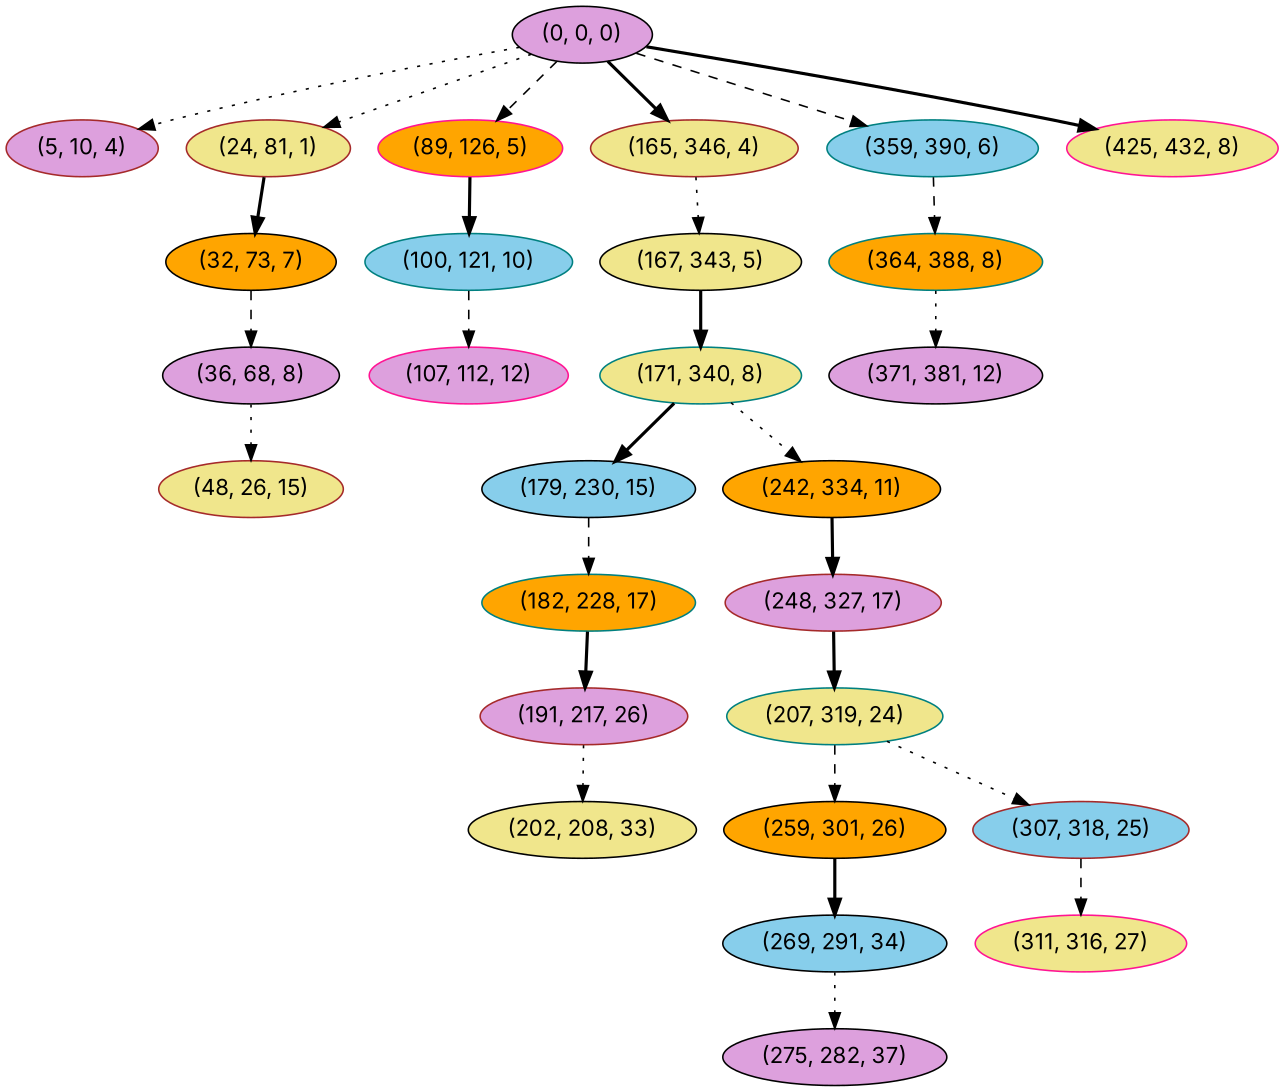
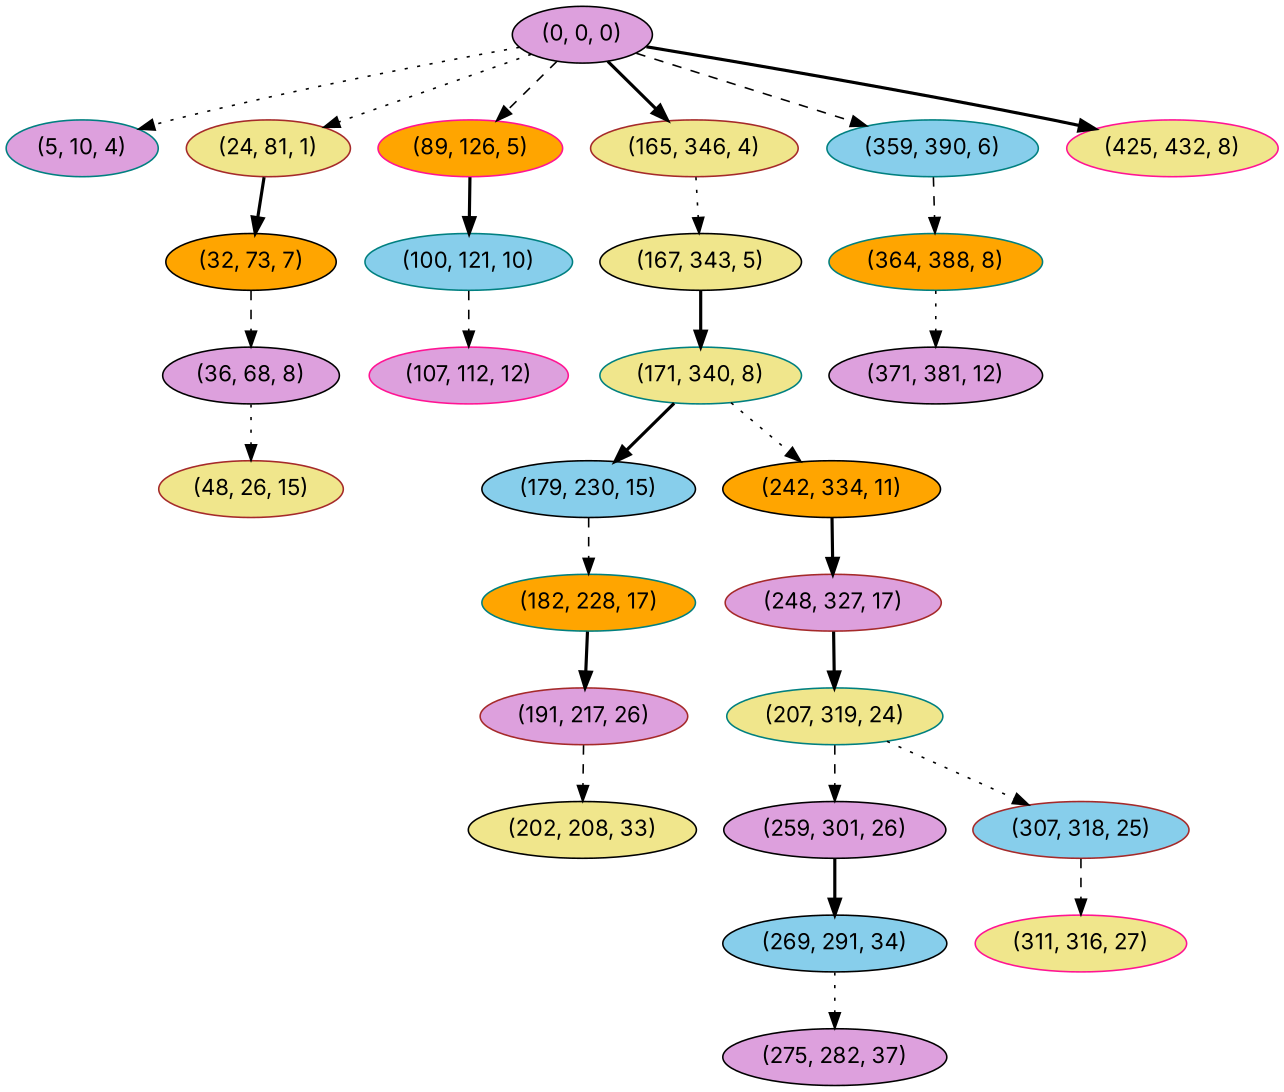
node "(5, 10, 4)": color brown -> teal
edge "(191, 217, 26)" -> "(202, 208, 33)": style dotted -> dashed
node "(259, 301, 26)": fillcolor orange -> plum
